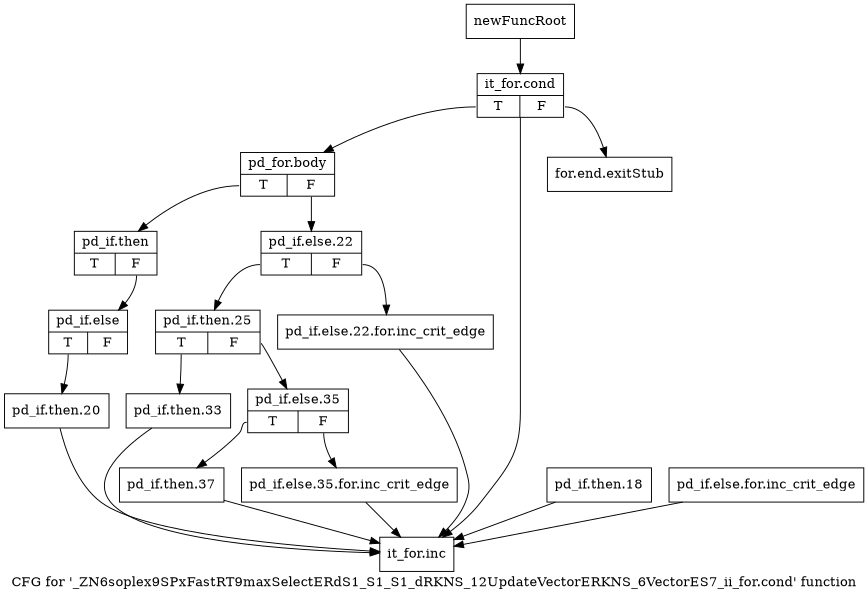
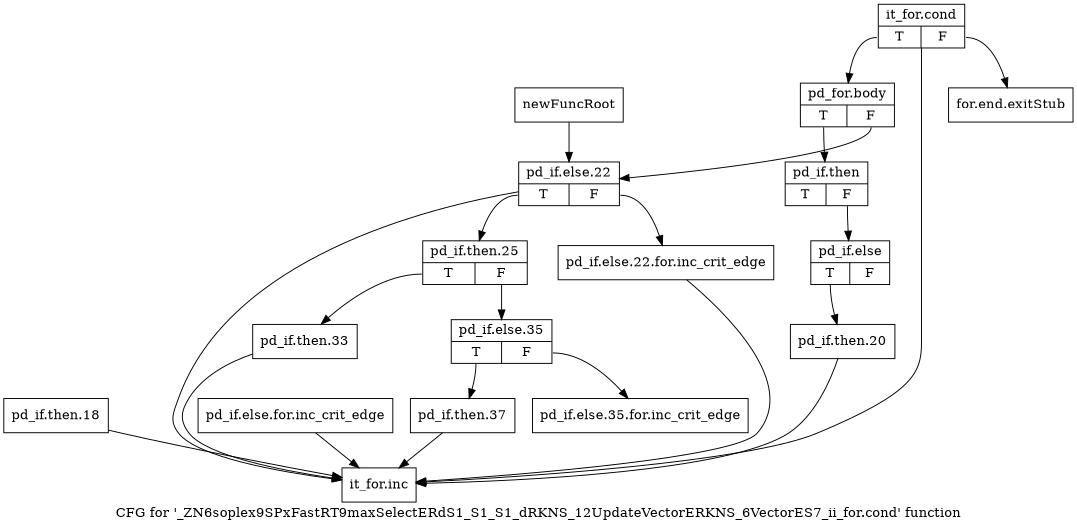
edge "newFuncRoot" -> "it_for.cond": now "newFuncRoot" -> "pd_if.else.22"
edge "pd_if.else.35.for.inc_crit_edge" -> "it_for.inc": now "pd_if.else.22" -> "it_for.inc"
